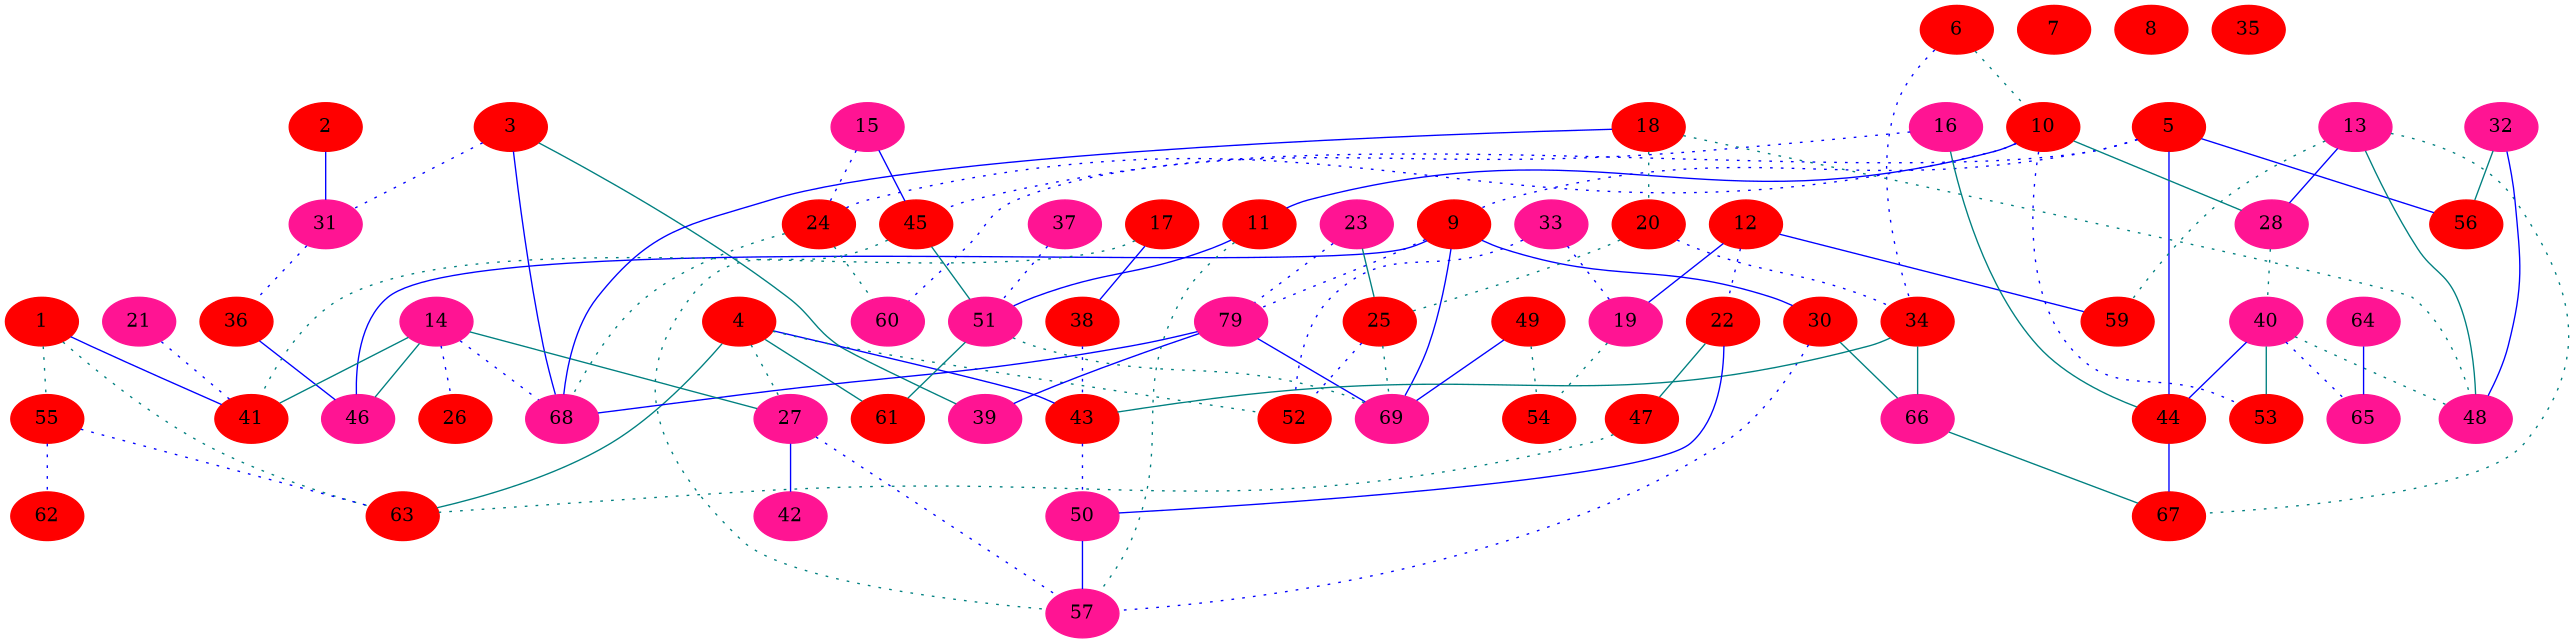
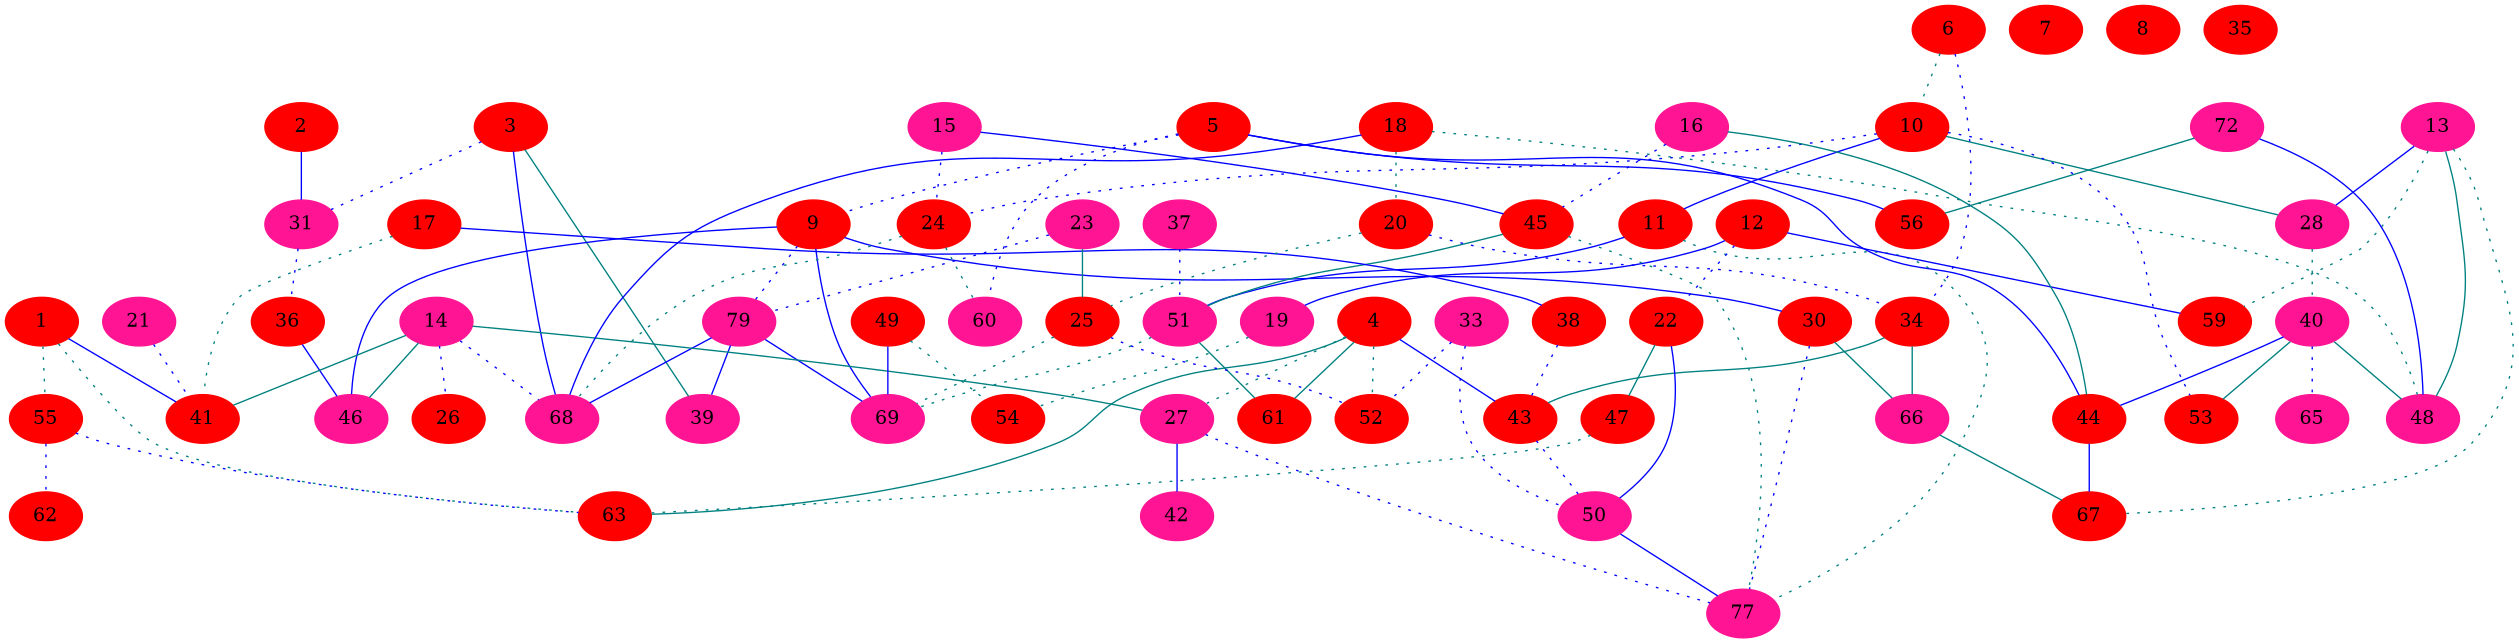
node "32": label "32" -> "72"
edge "33" -- "19": now "33" -- "50"
node "64": removed
edge "40" -- "48": style dotted -> solid
node "57": label "57" -> "77"
